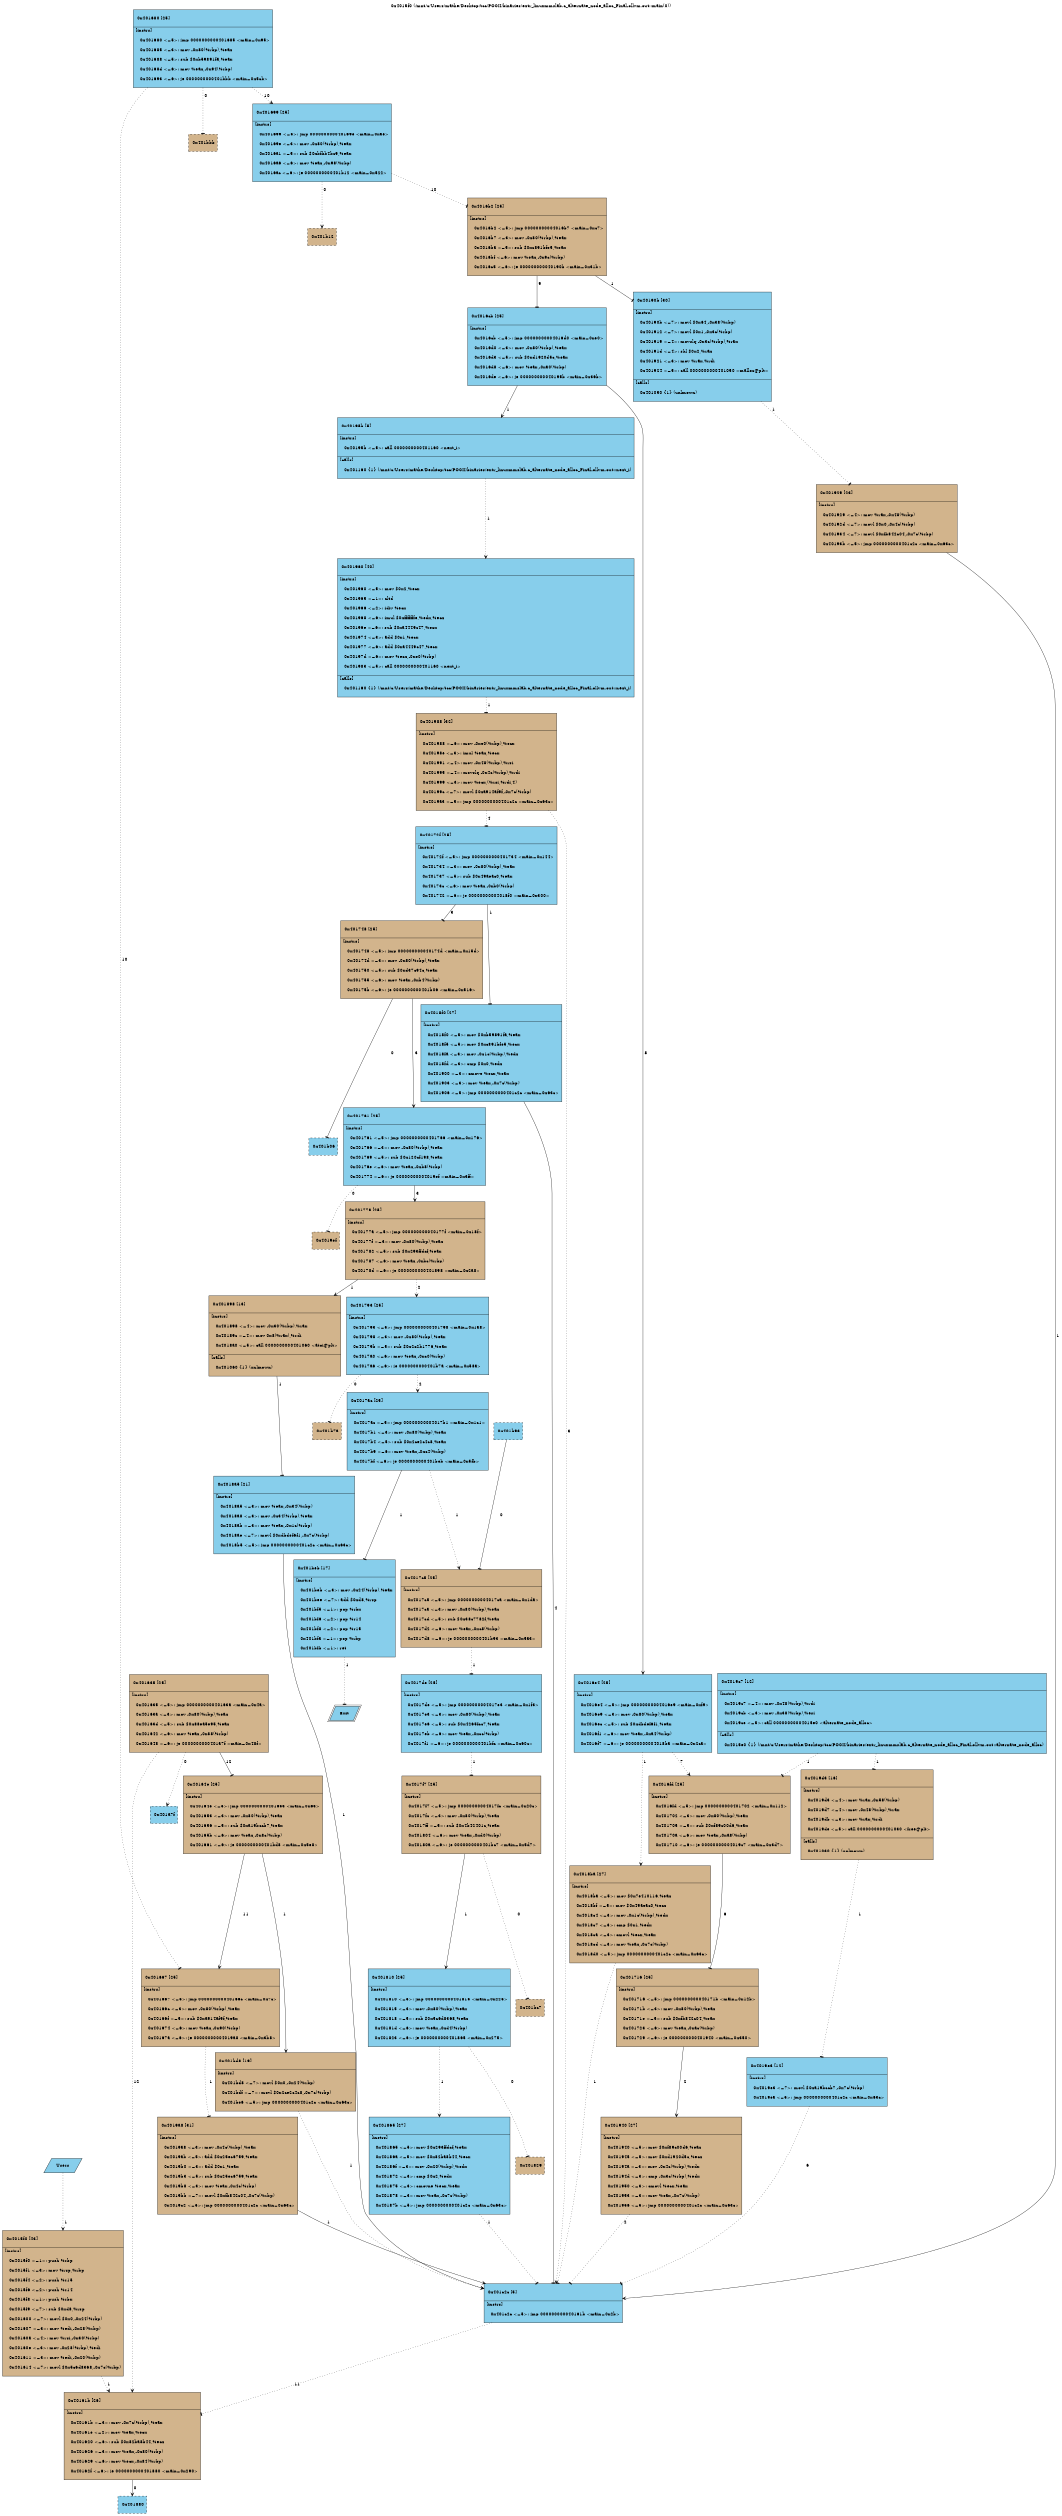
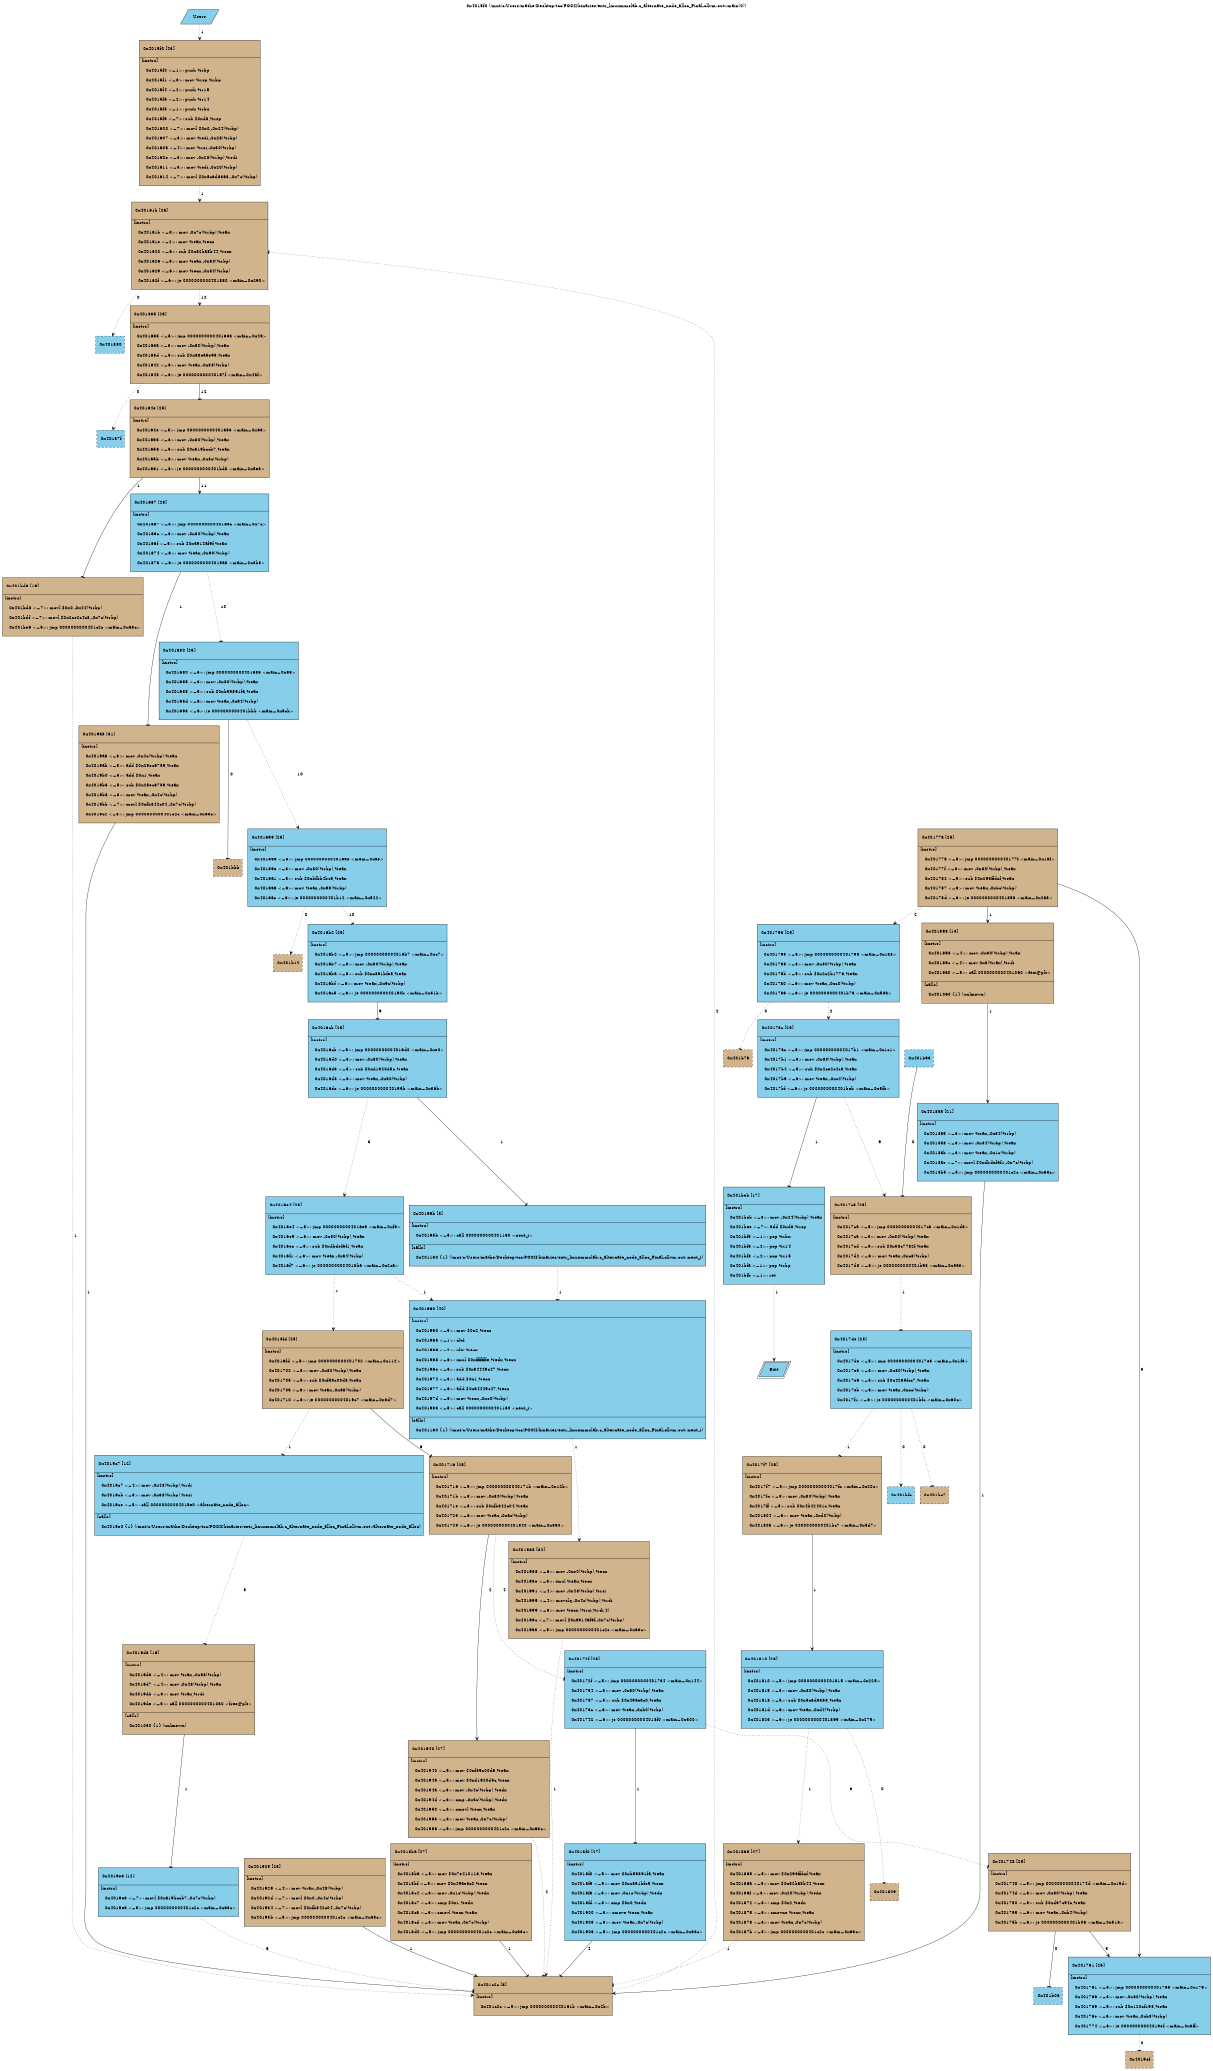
edge "0x401680 [25]" -> "0x401bbb": style dotted -> solid
node "0x4016b2 [25]": fillcolor tan -> skyblue
node "0x40190b [30]": removed
edge "0x4016cb [25]" -> "0x40195b [5]": arrowhead vee -> tee
edge "0x40195b [5]" -> "0x401960 [40]": arrowhead vee -> tee
edge "0x401960 [40]" -> "0x401988 [32]": arrowhead tee -> vee
edge "0x401988 [32]" -> "0x40172f [25]": now "0x401716 [25]" -> "0x40172f [25]"
edge "0x40172f [25]" -> "0x401748 [25]": style solid -> dotted
edge "0x4016cb [25]" -> "0x4016e4 [25]": style solid -> dotted
edge "0x401680 [25]" -> "0x401667 [25]": reversed
edge "0x401761 [25]" -> "0x40177a [25]": reversed
edge "0x401898 [13]" -> "0x4018a5 [21]": arrowhead tee -> vee
edge "0x401988 [32]" -> "0x401c2c [5]": label " 3" -> " 1"
node "0x401bfc": added
edge "0x4017ac [25]" -> "0x4017c5 [25]": label " 1" -> " 9"
edge "0x401beb [17]" -> "Exit": arrowhead tee -> vee
edge "0x4019c7 [12]" -> "0x4019d3 [16]": label " 1" -> " 5"
edge "0x4019c7 [12]" -> "0x4016fd [25]": reversed
edge "0x4016e4 [25]" -> "0x4018ba [27]": now "0x4016e4 [25]" -> "0x401960 [40]"
edge "0x4017f7 [25]" -> "0x401bc7": now "0x4017de [25]" -> "0x401bc7"
edge "0x40164e [25]" -> "0x401bd8 [19]": arrowhead vee -> tee
edge "0x4019d3 [16]" -> "0x4019e3 [12]": style dotted -> solid
node "0x401667 [25]": fillcolor tan -> skyblue
edge "0x401635 [25]" -> "0x40161b [26]": reversed
edge "0x401667 [25]" -> "0x4019a8 [31]": style dotted -> solid
edge "0x4018ba [27]" -> "0x401c2c [5]": style dotted -> solid
node "0x401865 [27]": fillcolor skyblue -> tan
edge "0x4019a8 [31]" -> "0x401c2c [5]": arrowhead vee -> tee
node "0x401c2c [5]": fillcolor skyblue -> tan
edge "0x401c2c [5]" -> "0x40161b [26]": label " 11" -> " 2"
edge "0x40161b [26]" -> "0x401880": style solid -> dotted
